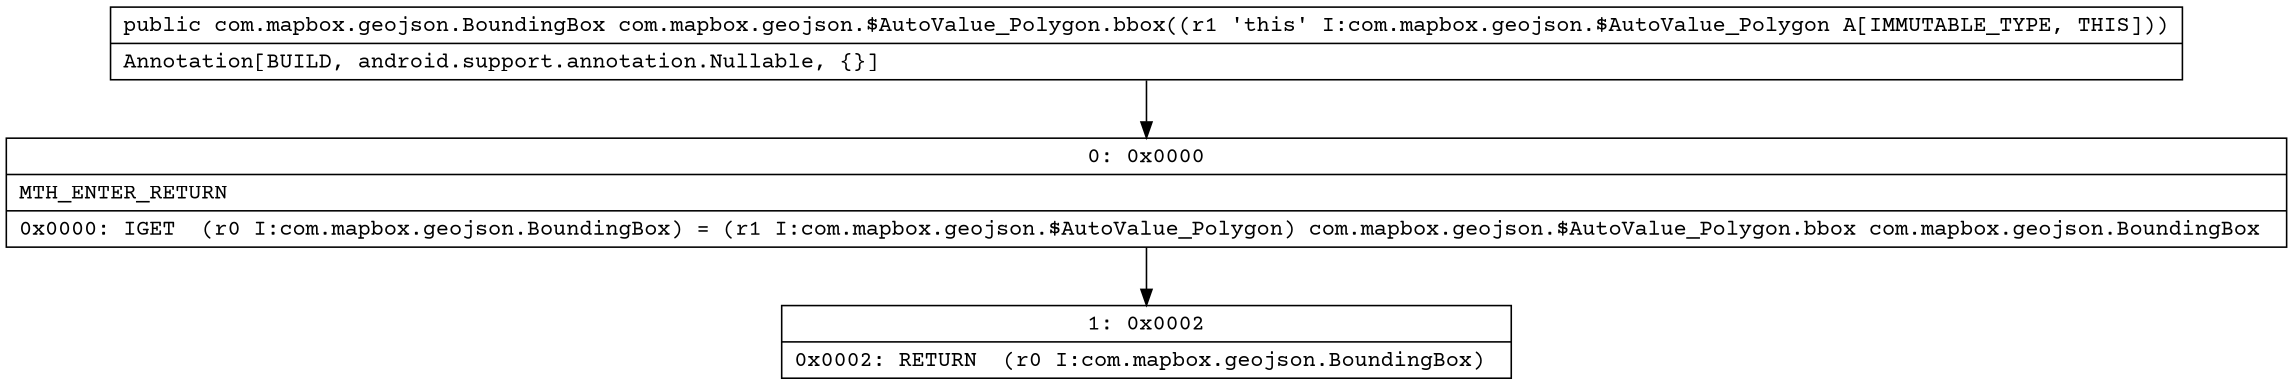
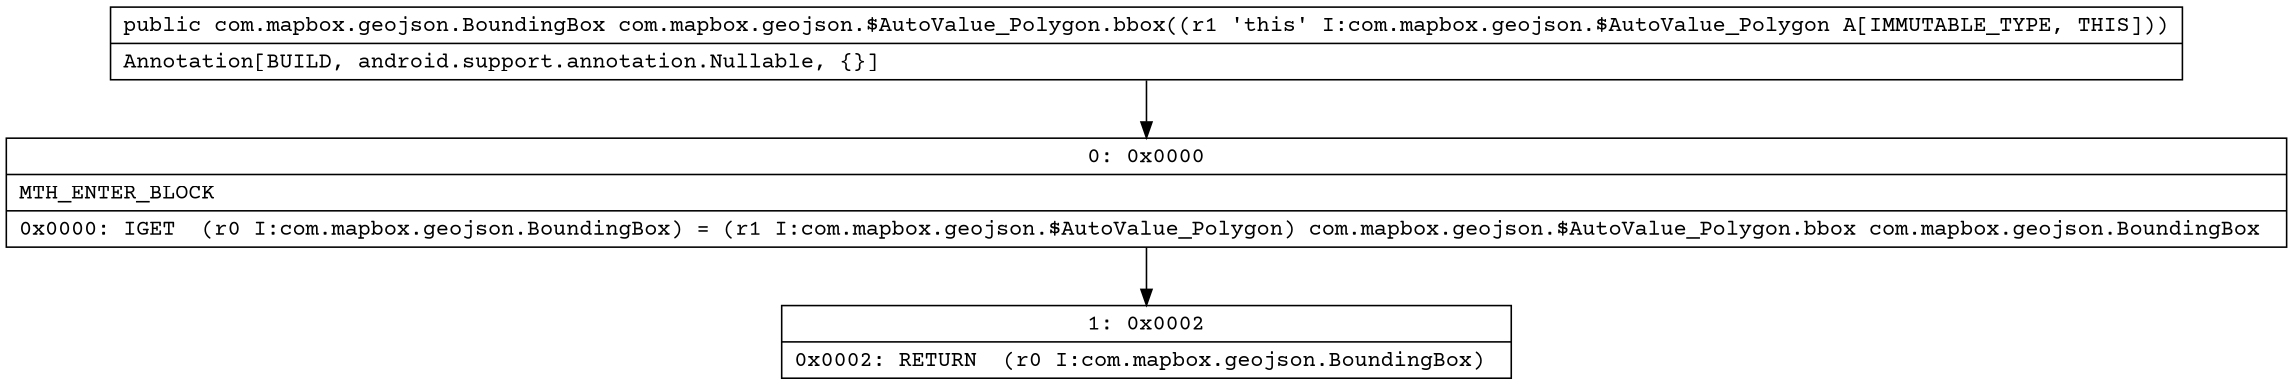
node "0: 0x0000": text "MTH_ENTER_RETURN" -> "MTH_ENTER_BLOCK"
